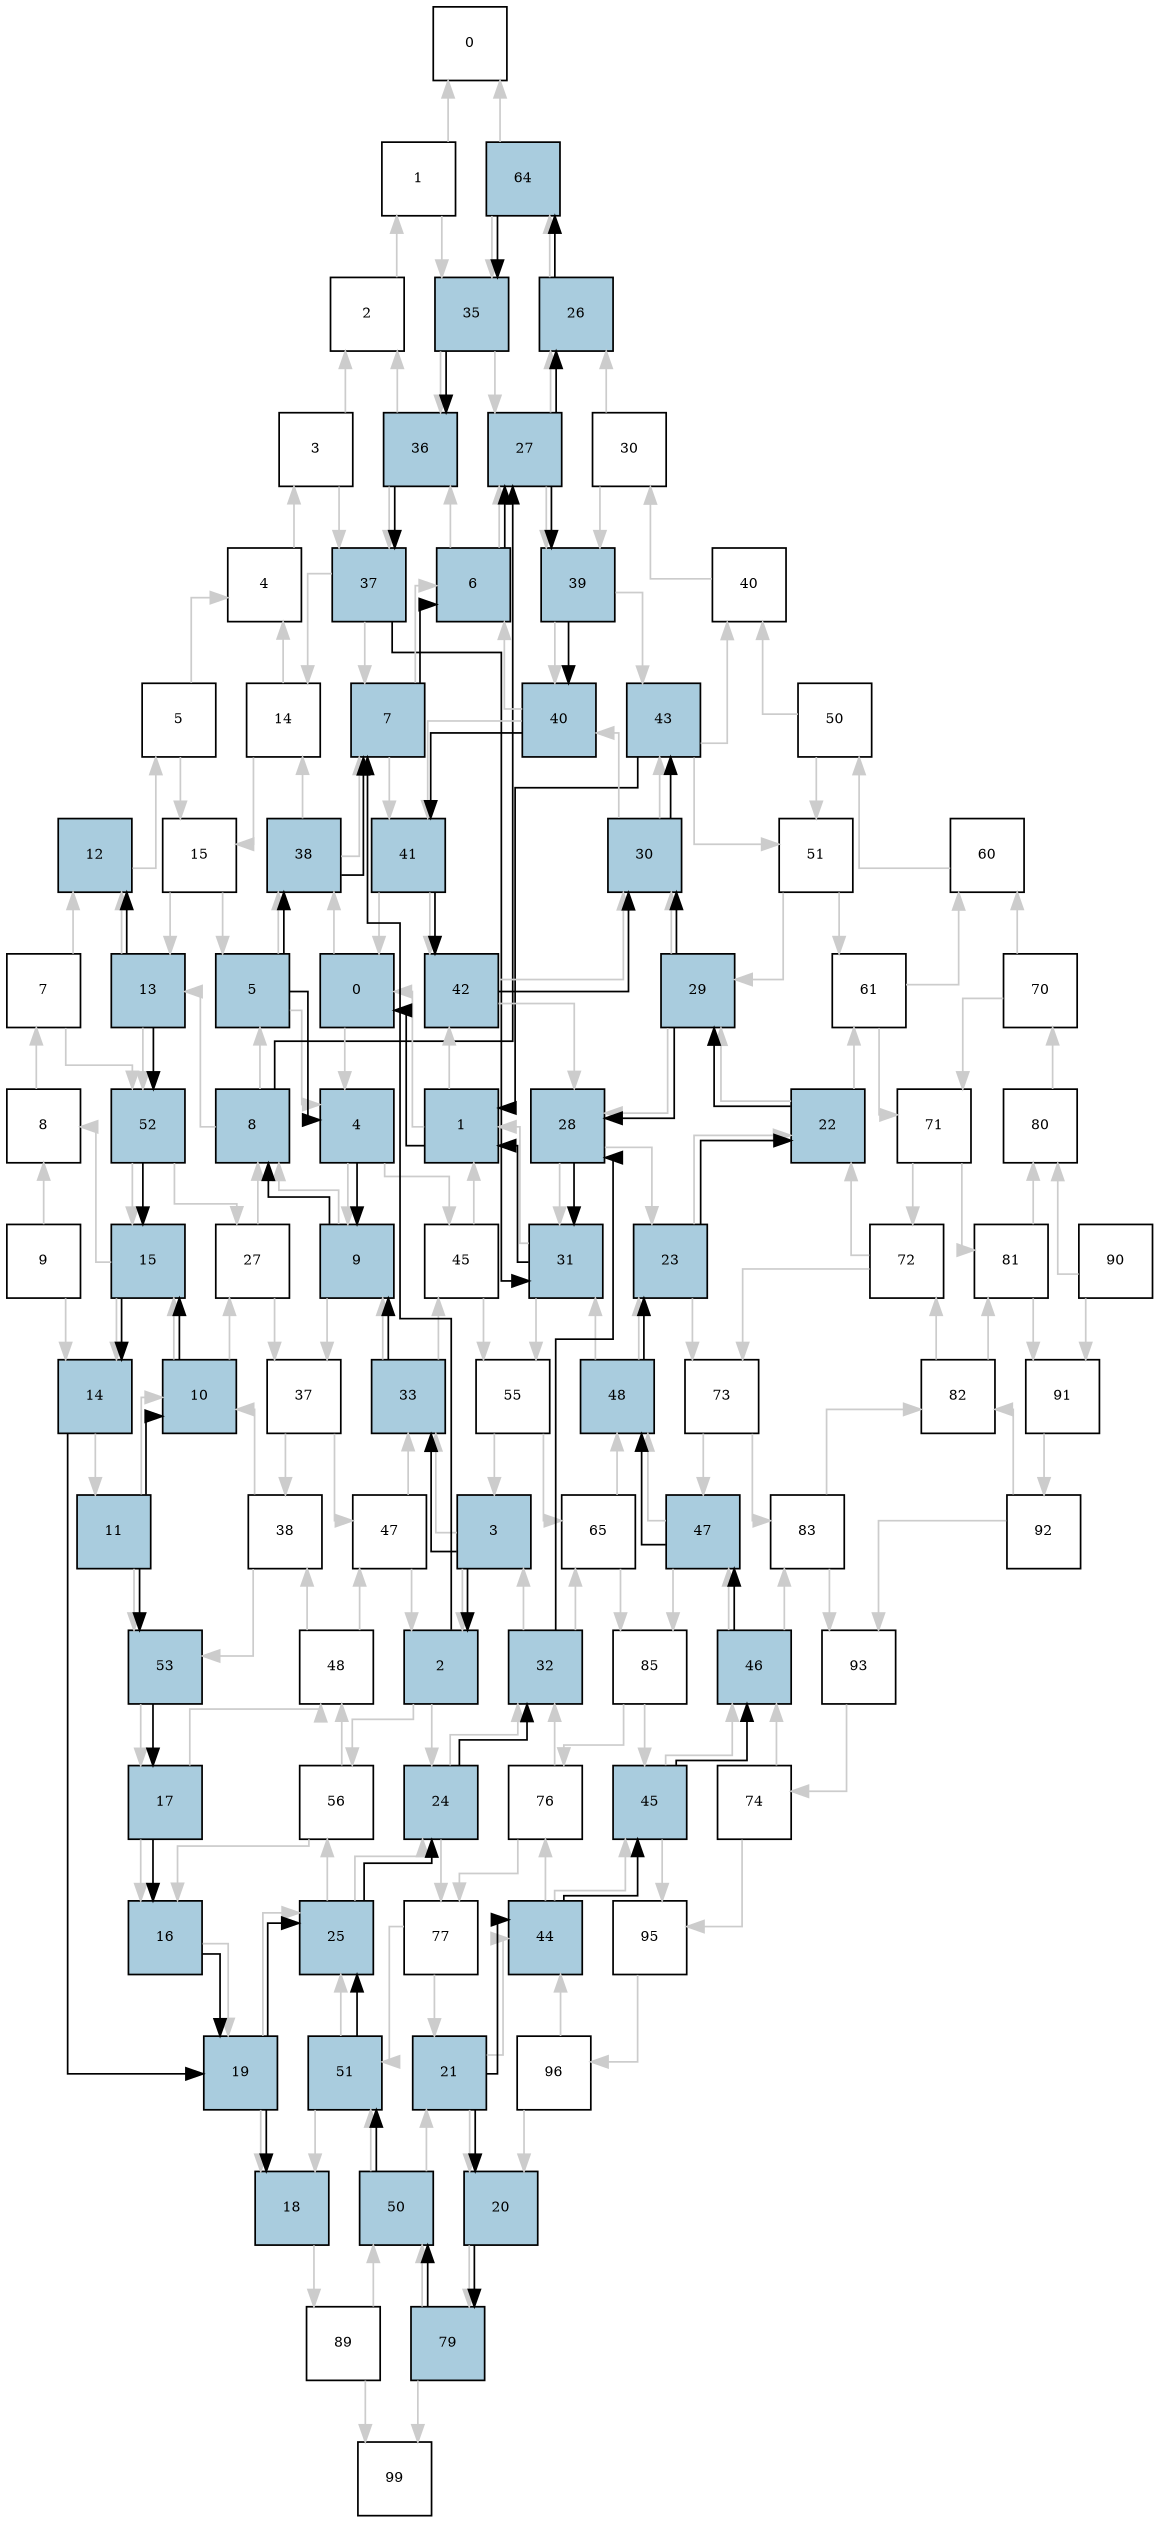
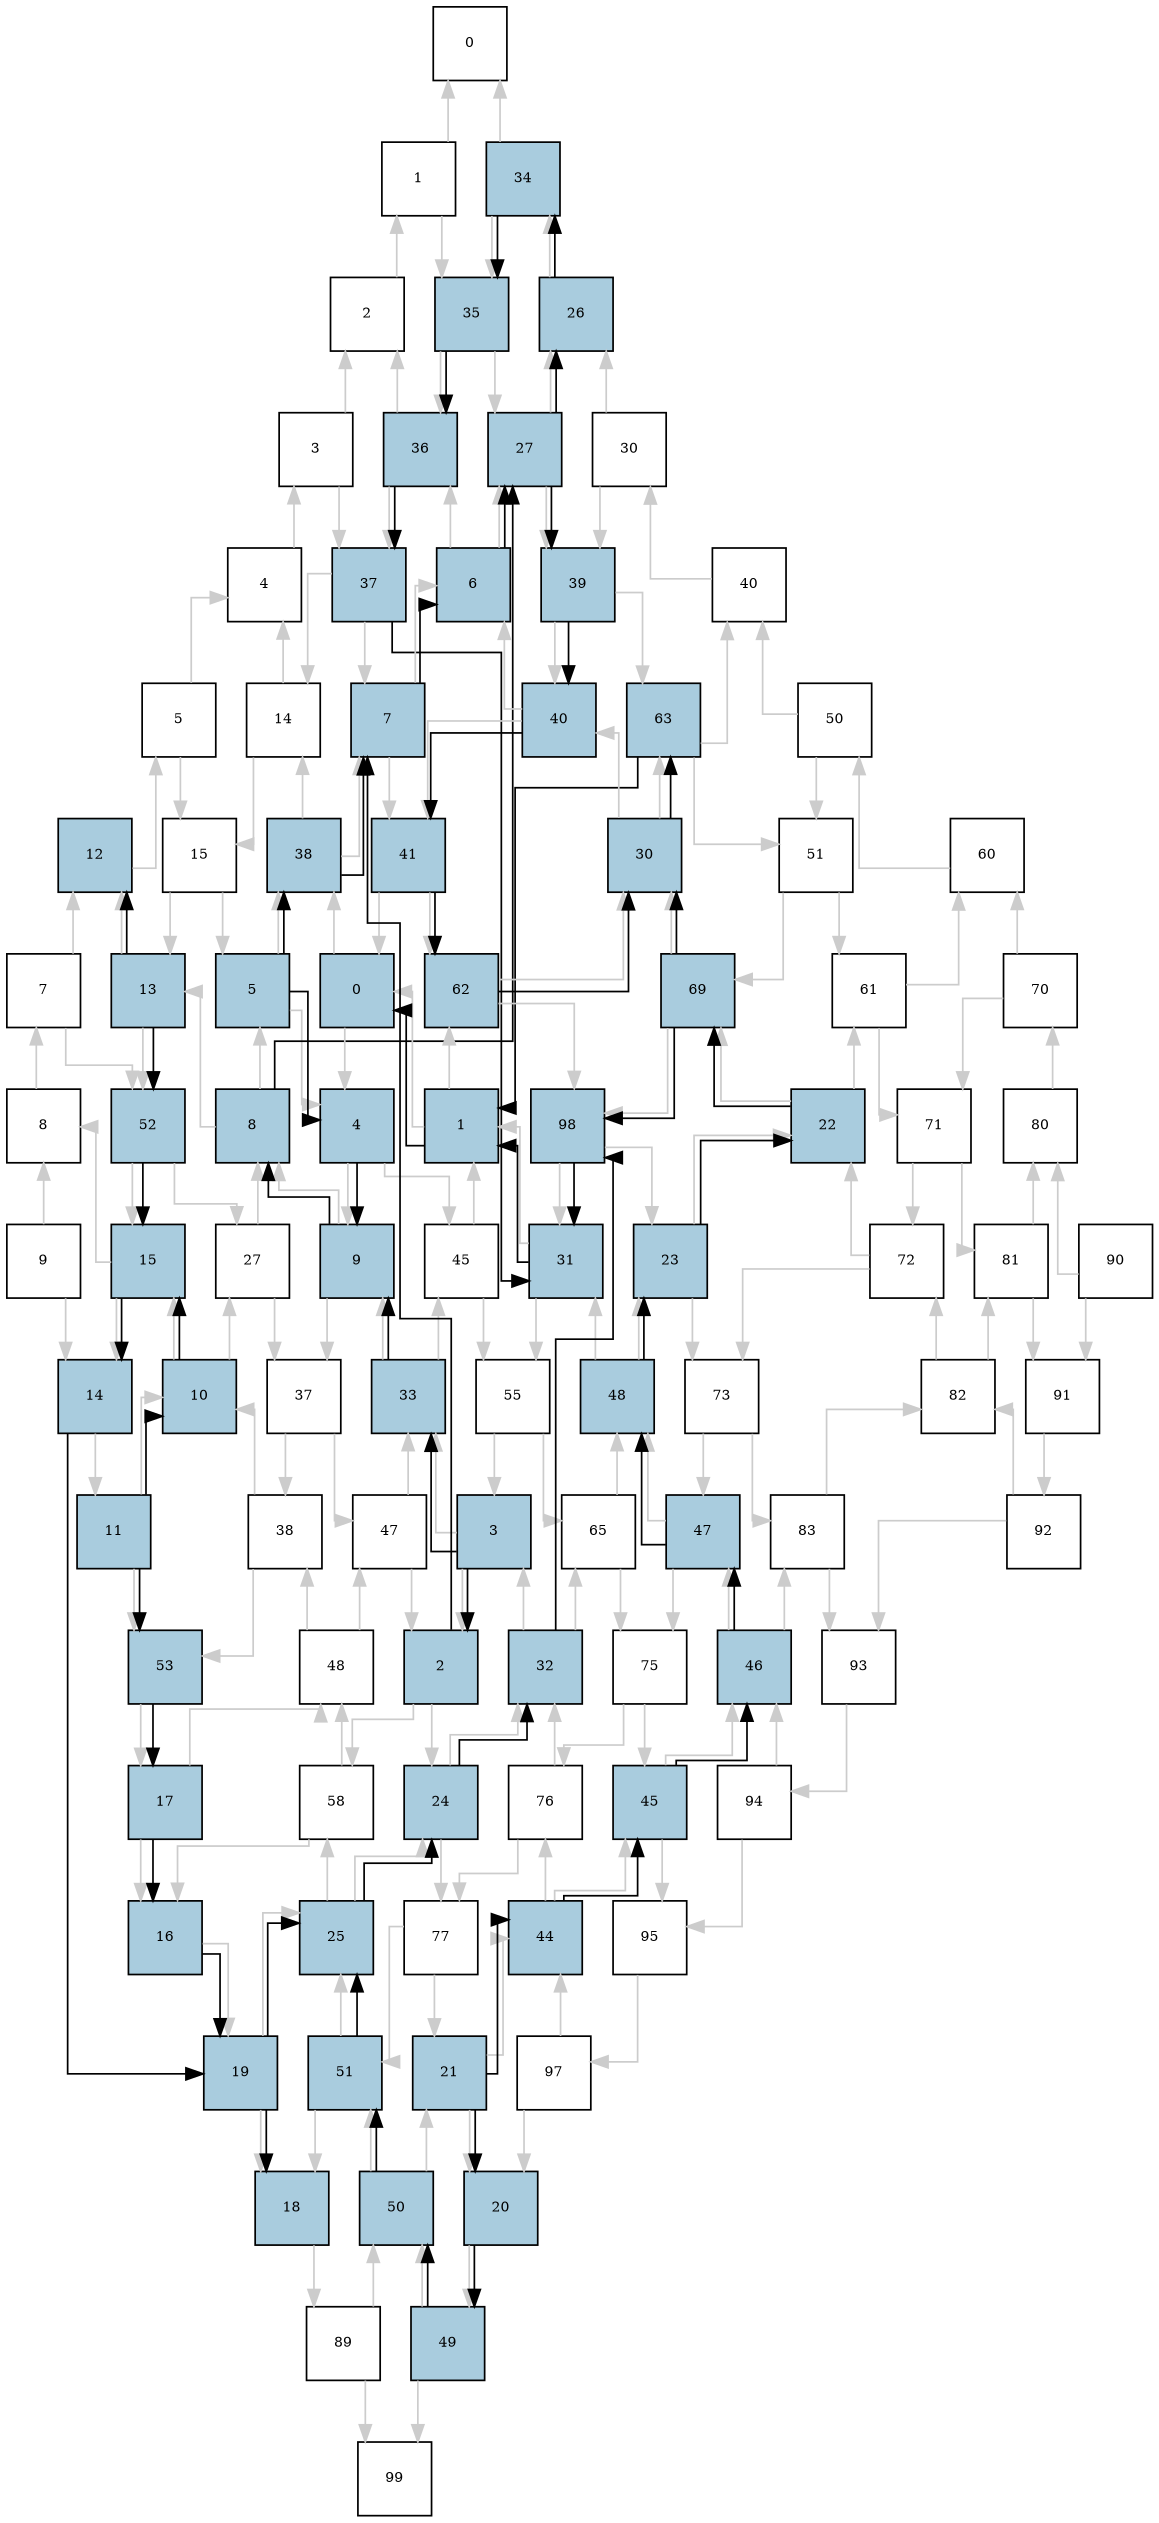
node "64": label "64" -> "34"
node "43": label "43" -> "63"
node "42": label "42" -> "62"
node "29": label "29" -> "69"
node "28": label "28" -> "98"
node "85": label "85" -> "75"
node "56": label "56" -> "58"
node "74": label "74" -> "94"
node "96": label "96" -> "97"
node "79": label "79" -> "49"
